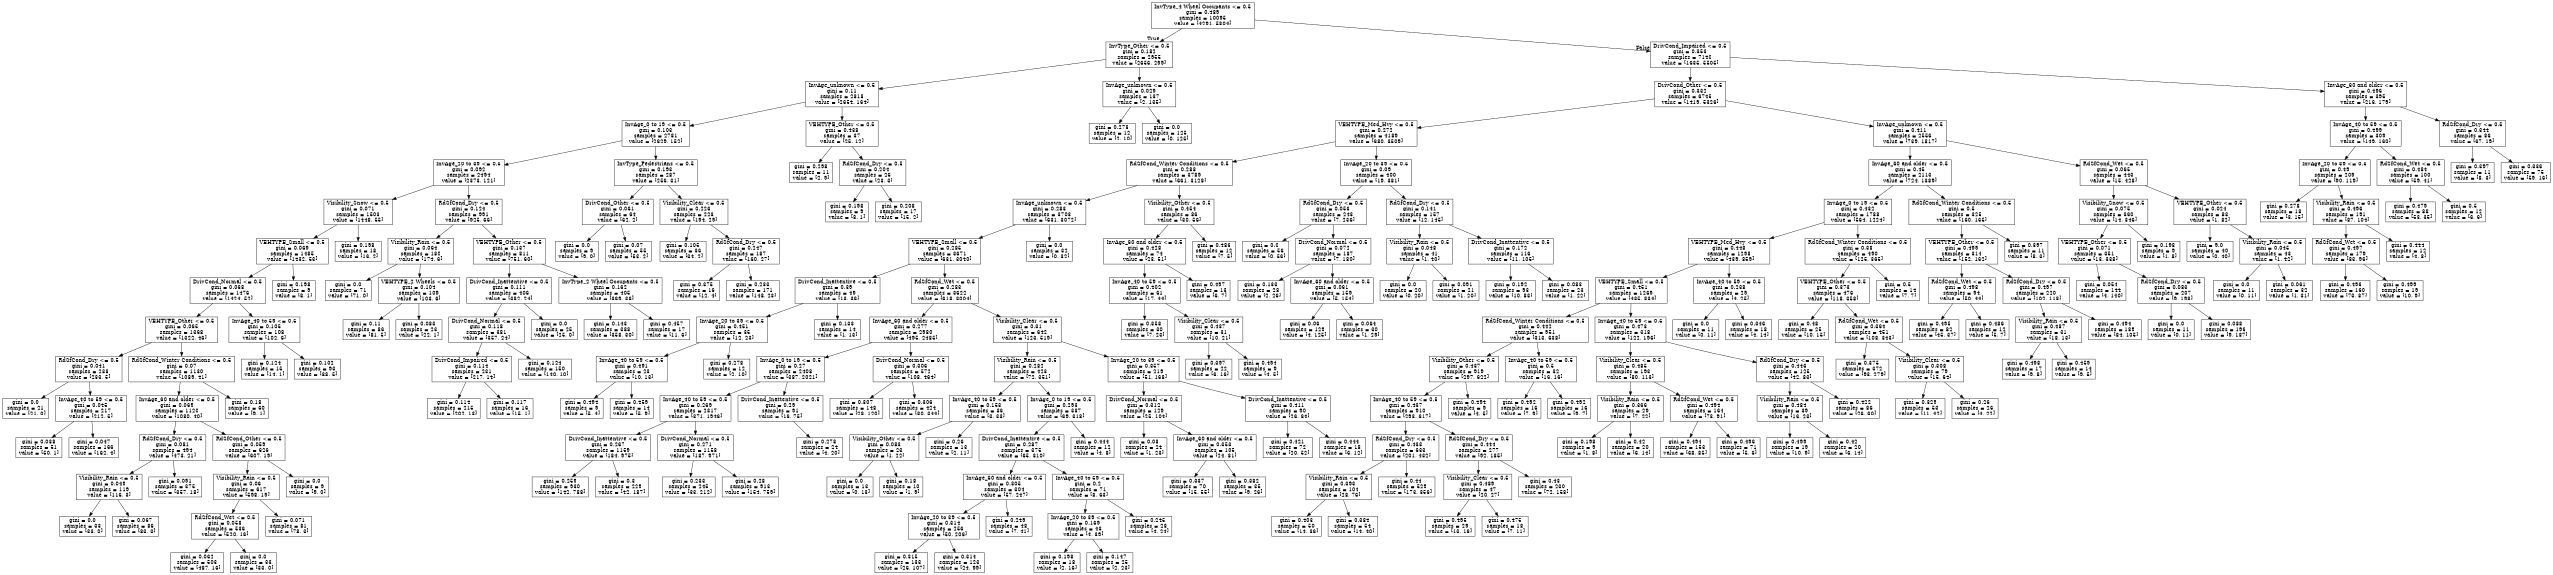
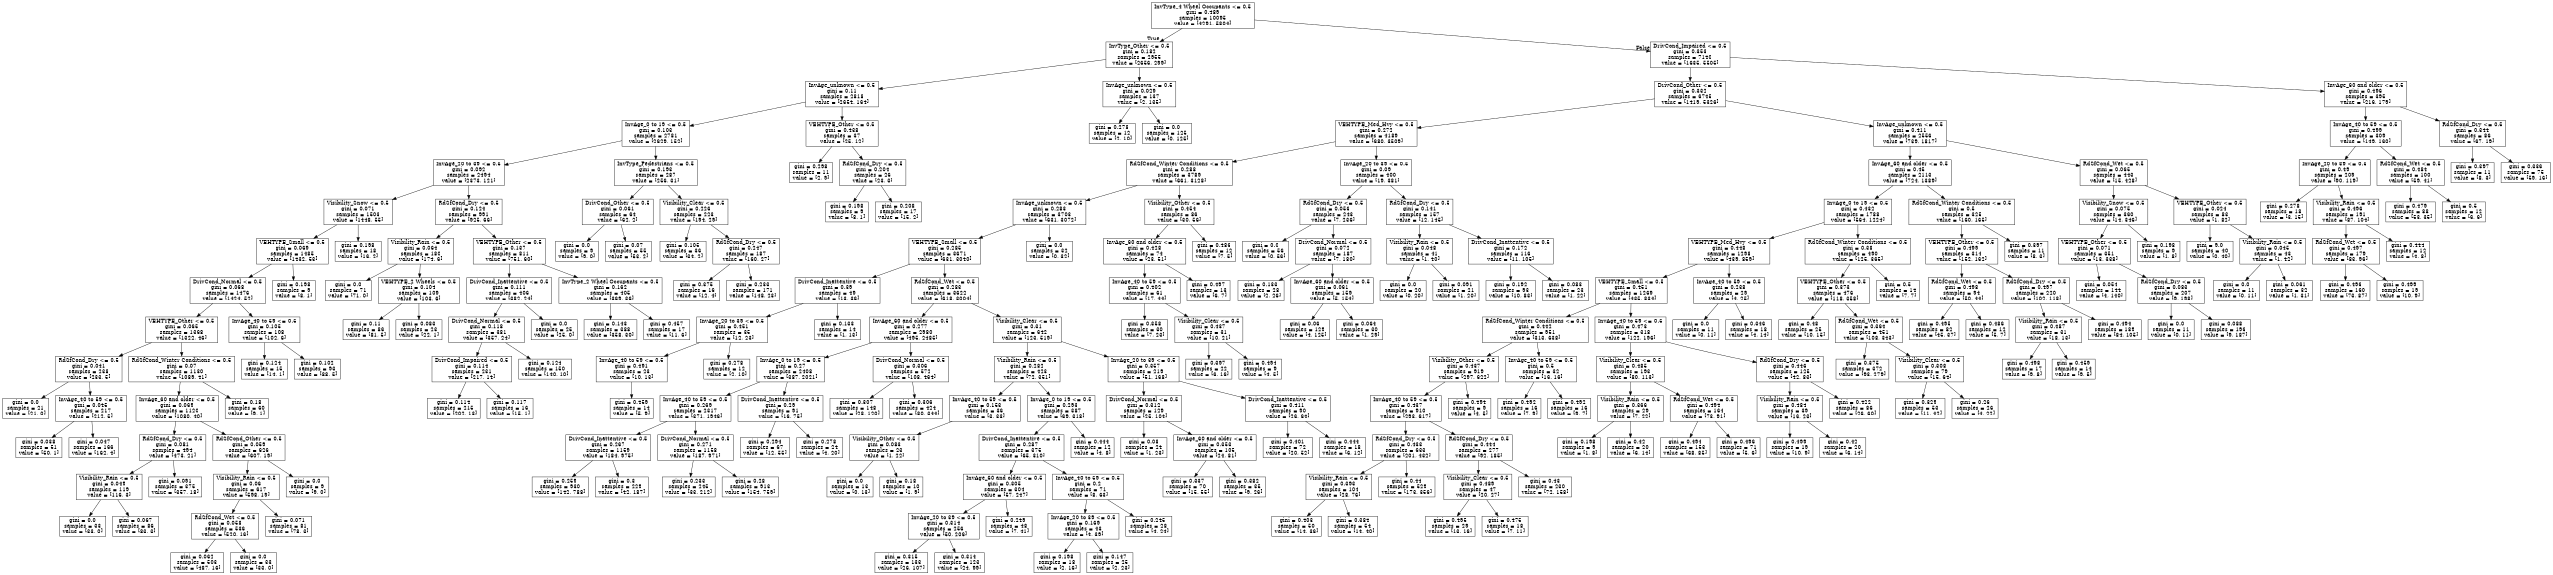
node "gini = 0.494 samples = 9 value = [5, 4]": removed
node "gini = 0.294 samples = 67 value = [12, 55]": added
node "gini = 0.26 samples = 13 value = [2, 11]": removed
node "gini = 0.421 samples = 72 value = [20, 52]": label "gini = 0.421 samples = 72 value = [20, 52]" -> "gini = 0.401 samples = 72 value = [20, 52]"
